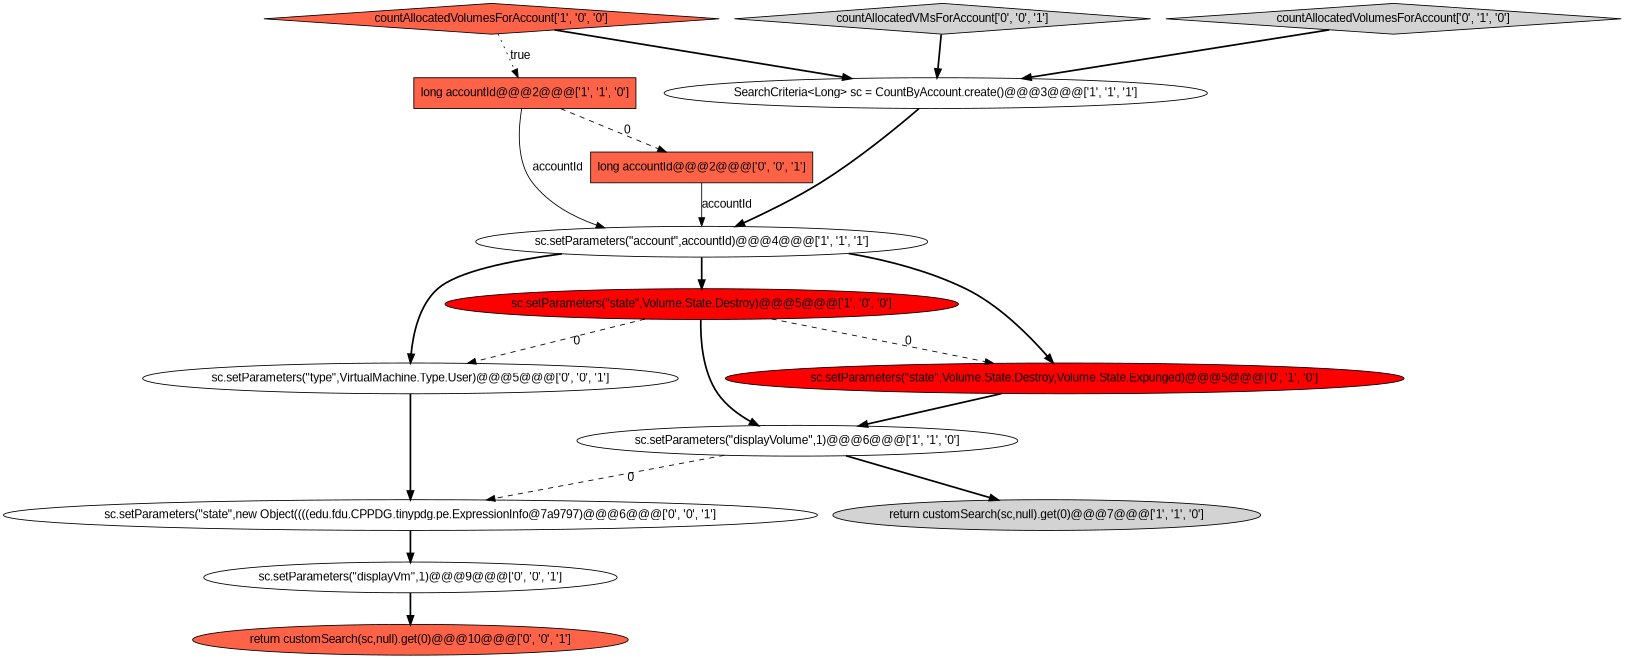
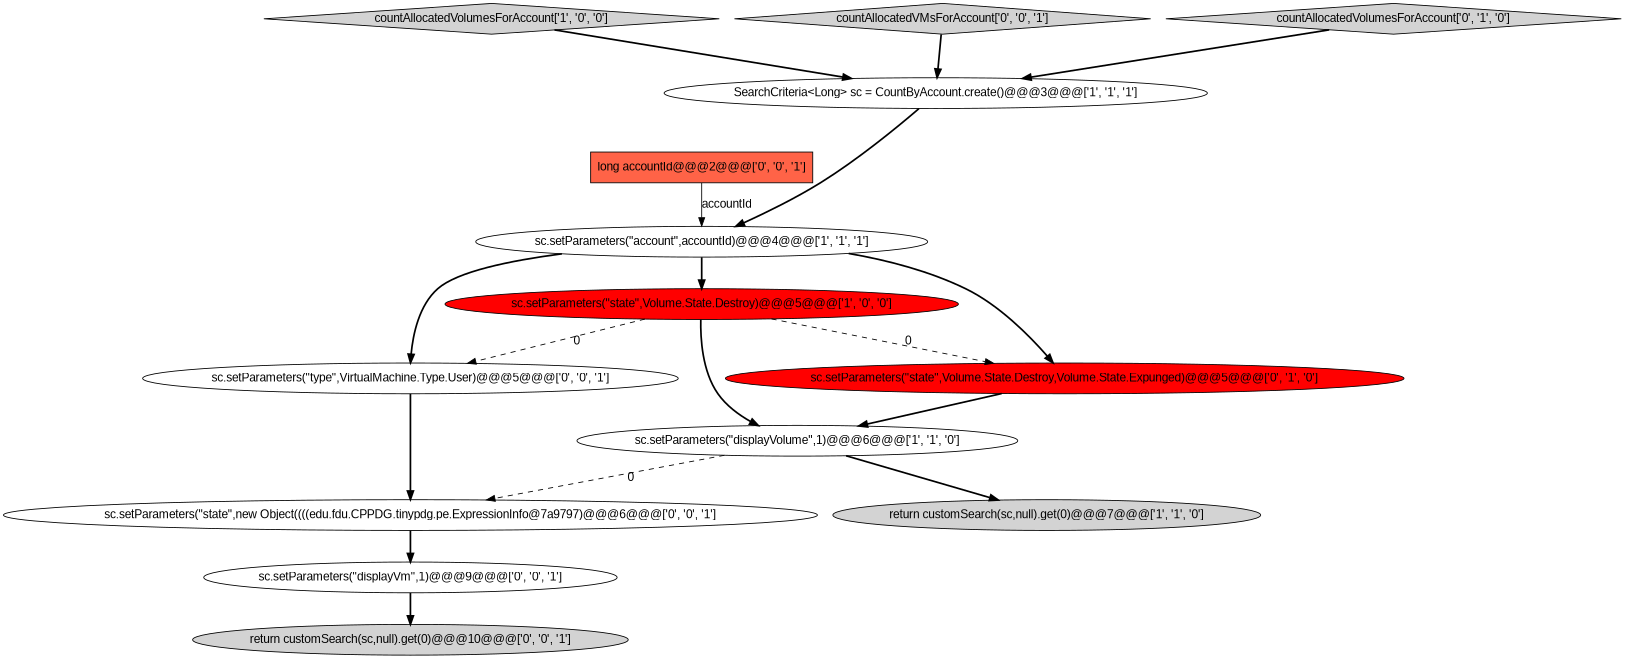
node "countAllocatedVolumesForAccount['1', '0', '0']": fillcolor tomato -> lightgray
node "long accountId@@@2@@@['1', '1', '0']": removed
node "return customSearch(sc,null).get(0)@@@10@@@['0', '0', '1']": fillcolor tomato -> lightgray
